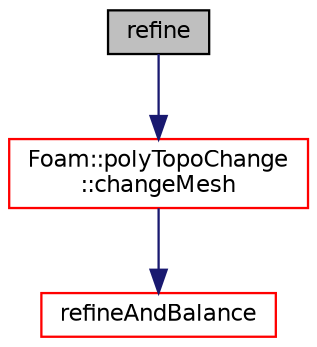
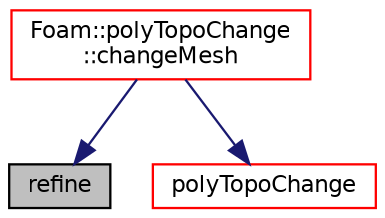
edge "refine" -> "Foam::polyTopoChange ::changeMesh": reversed
node "refineAndBalance": label "refineAndBalance" -> "polyTopoChange"
